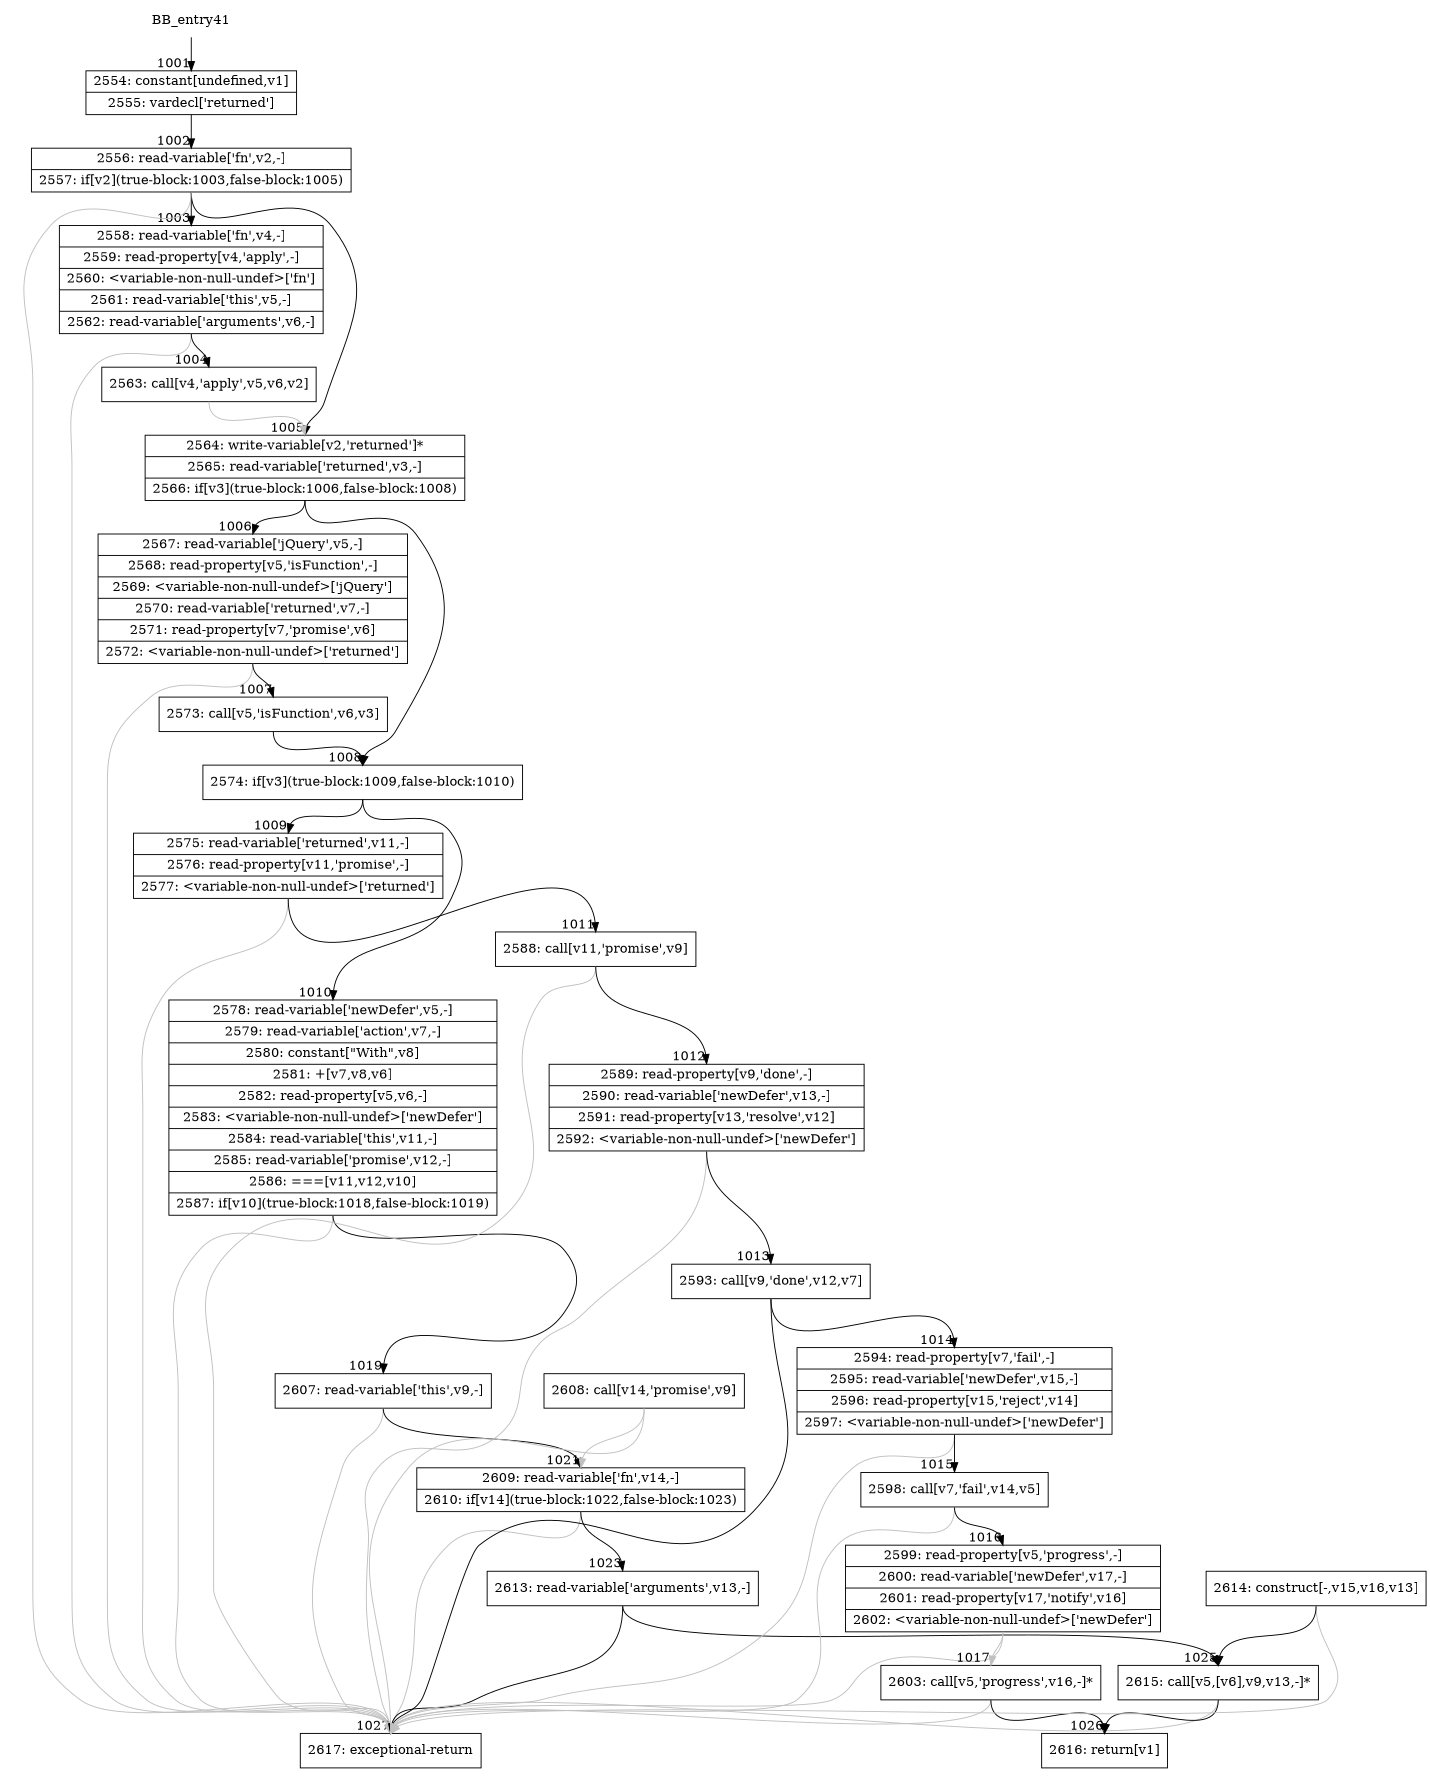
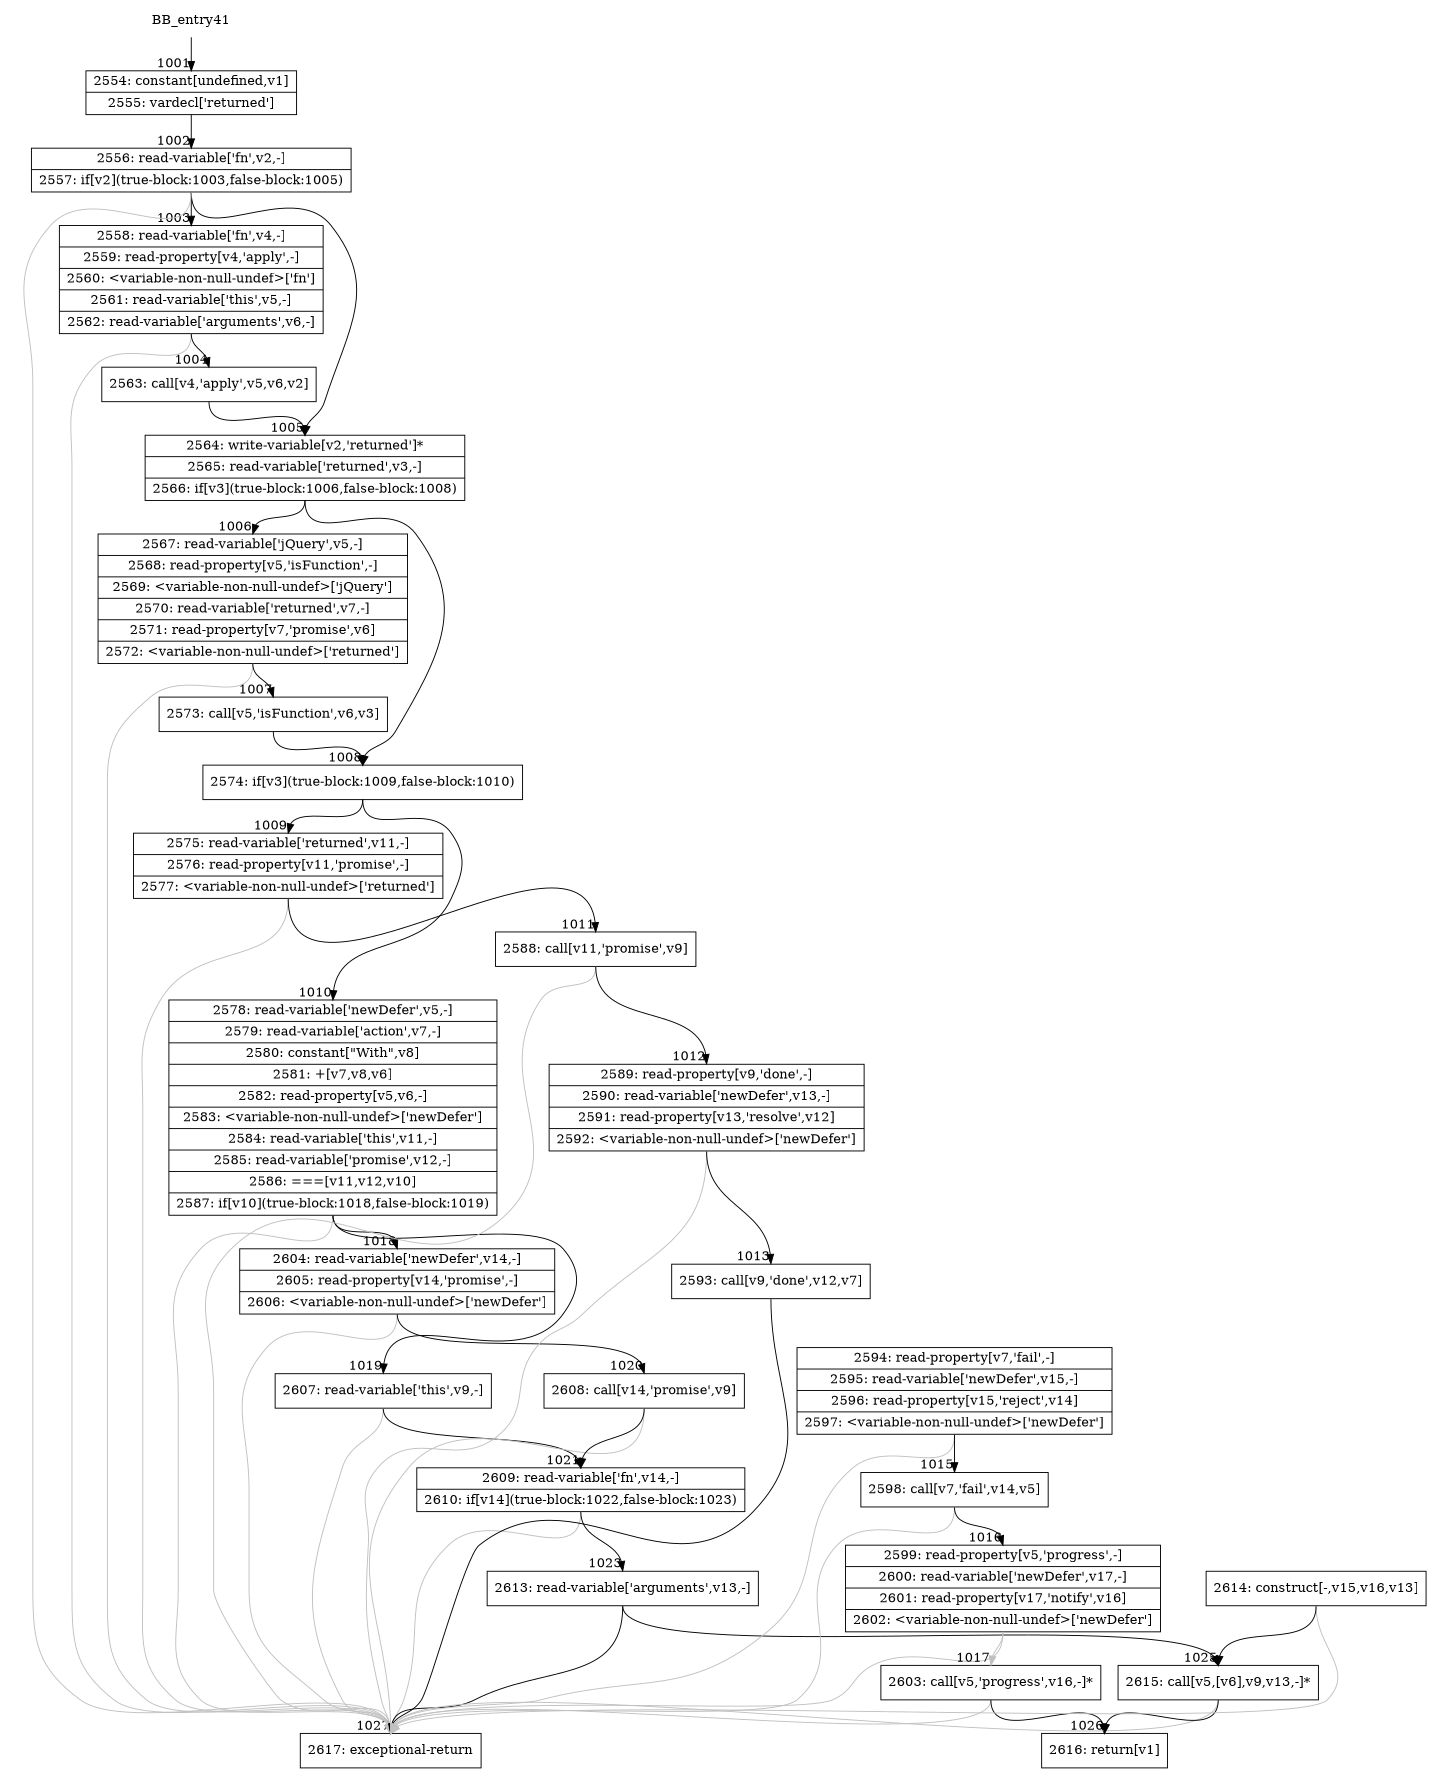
edge "2563: call[v4,'apply',v5,v6,v2]" -> "2564: write-variable[v2,'returned']*": color gray -> black
node "2604: read-variable['newDefer',v14,-]": added
edge "2593: call[v9,'done',v12,v7]" -> "2594: read-property[v7,'fail',-]": removed
edge "2608: call[v14,'promise',v9]" -> "2609: read-variable['fn',v14,-]": color gray -> black
